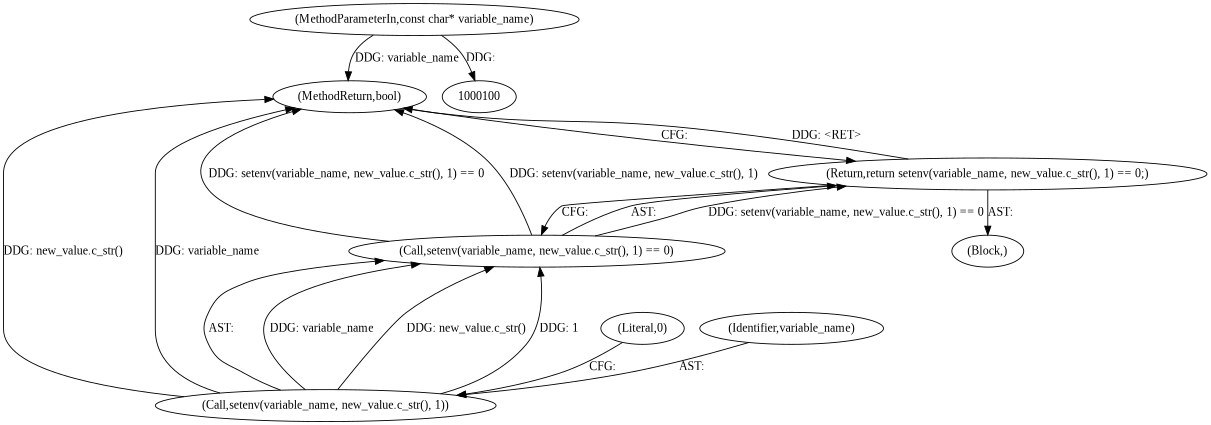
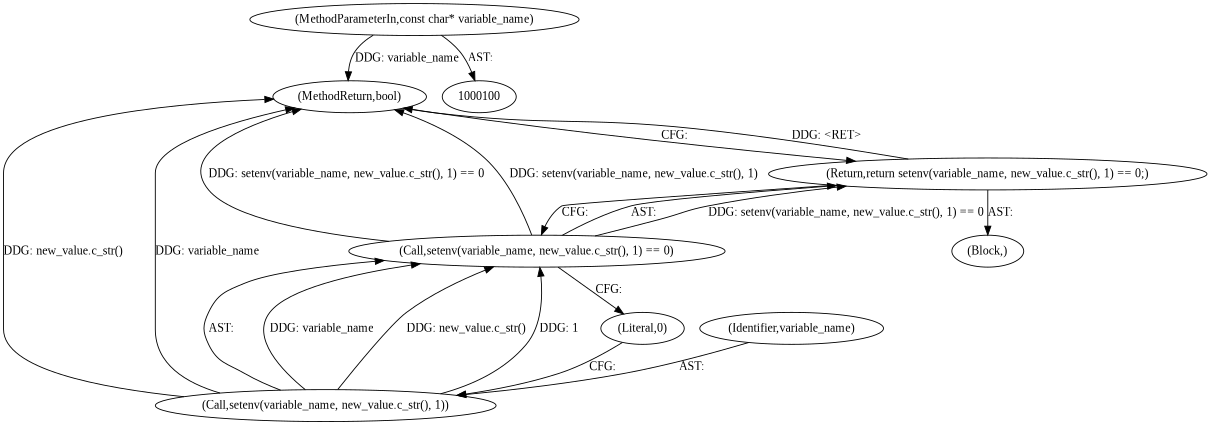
edge "(MethodParameterIn,const char* variable_name)" -> "1000100": label "DDG: " -> "AST: "
edge "(Call,setenv(variable_name, new_value.c_str(), 1) == 0)" -> "(Literal,0)": added, label "CFG:"
